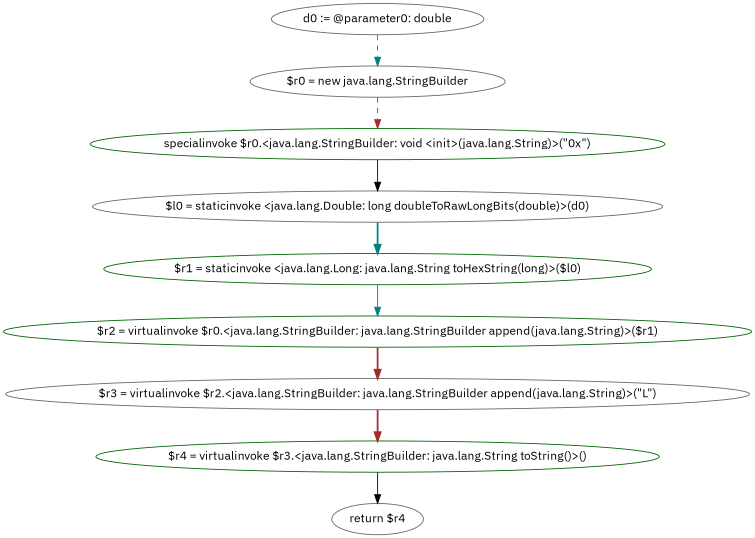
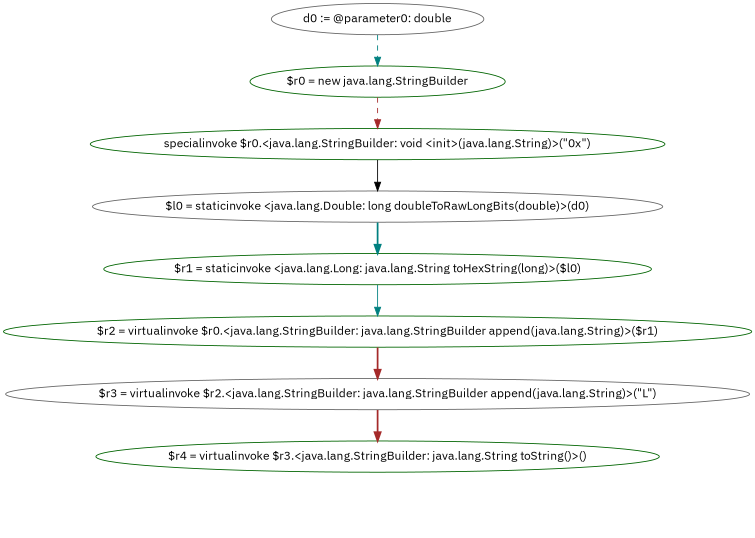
node "$r0 = new java.lang.StringBuilder": color gray40 -> darkgreen
node "return $r4": removed
